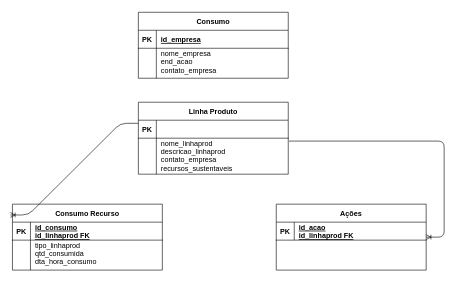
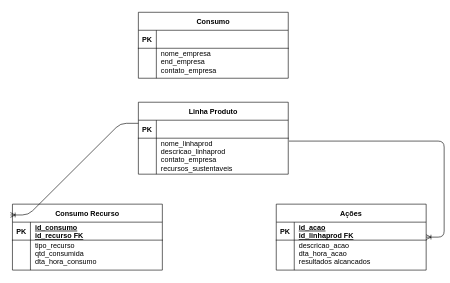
node "id_empresa": removed
node "nome_empresa end_acao contato_empresa": label "nome_empresa end_acao contato_empresa" -> "nome_empresa end_empresa contato_empresa"
node "id_consumo id_linhaprod FK": label "id_consumo id_linhaprod FK" -> "id_consumo id_recurso FK"
node "tipo_linhaprod qtd_consumida dta_hora_consumo": label "tipo_linhaprod qtd_consumida dta_hora_consumo" -> "tipo_recurso qtd_consumida dta_hora_consumo"
node "descricao_acao dta_hora_acao resultados alcancados": added
